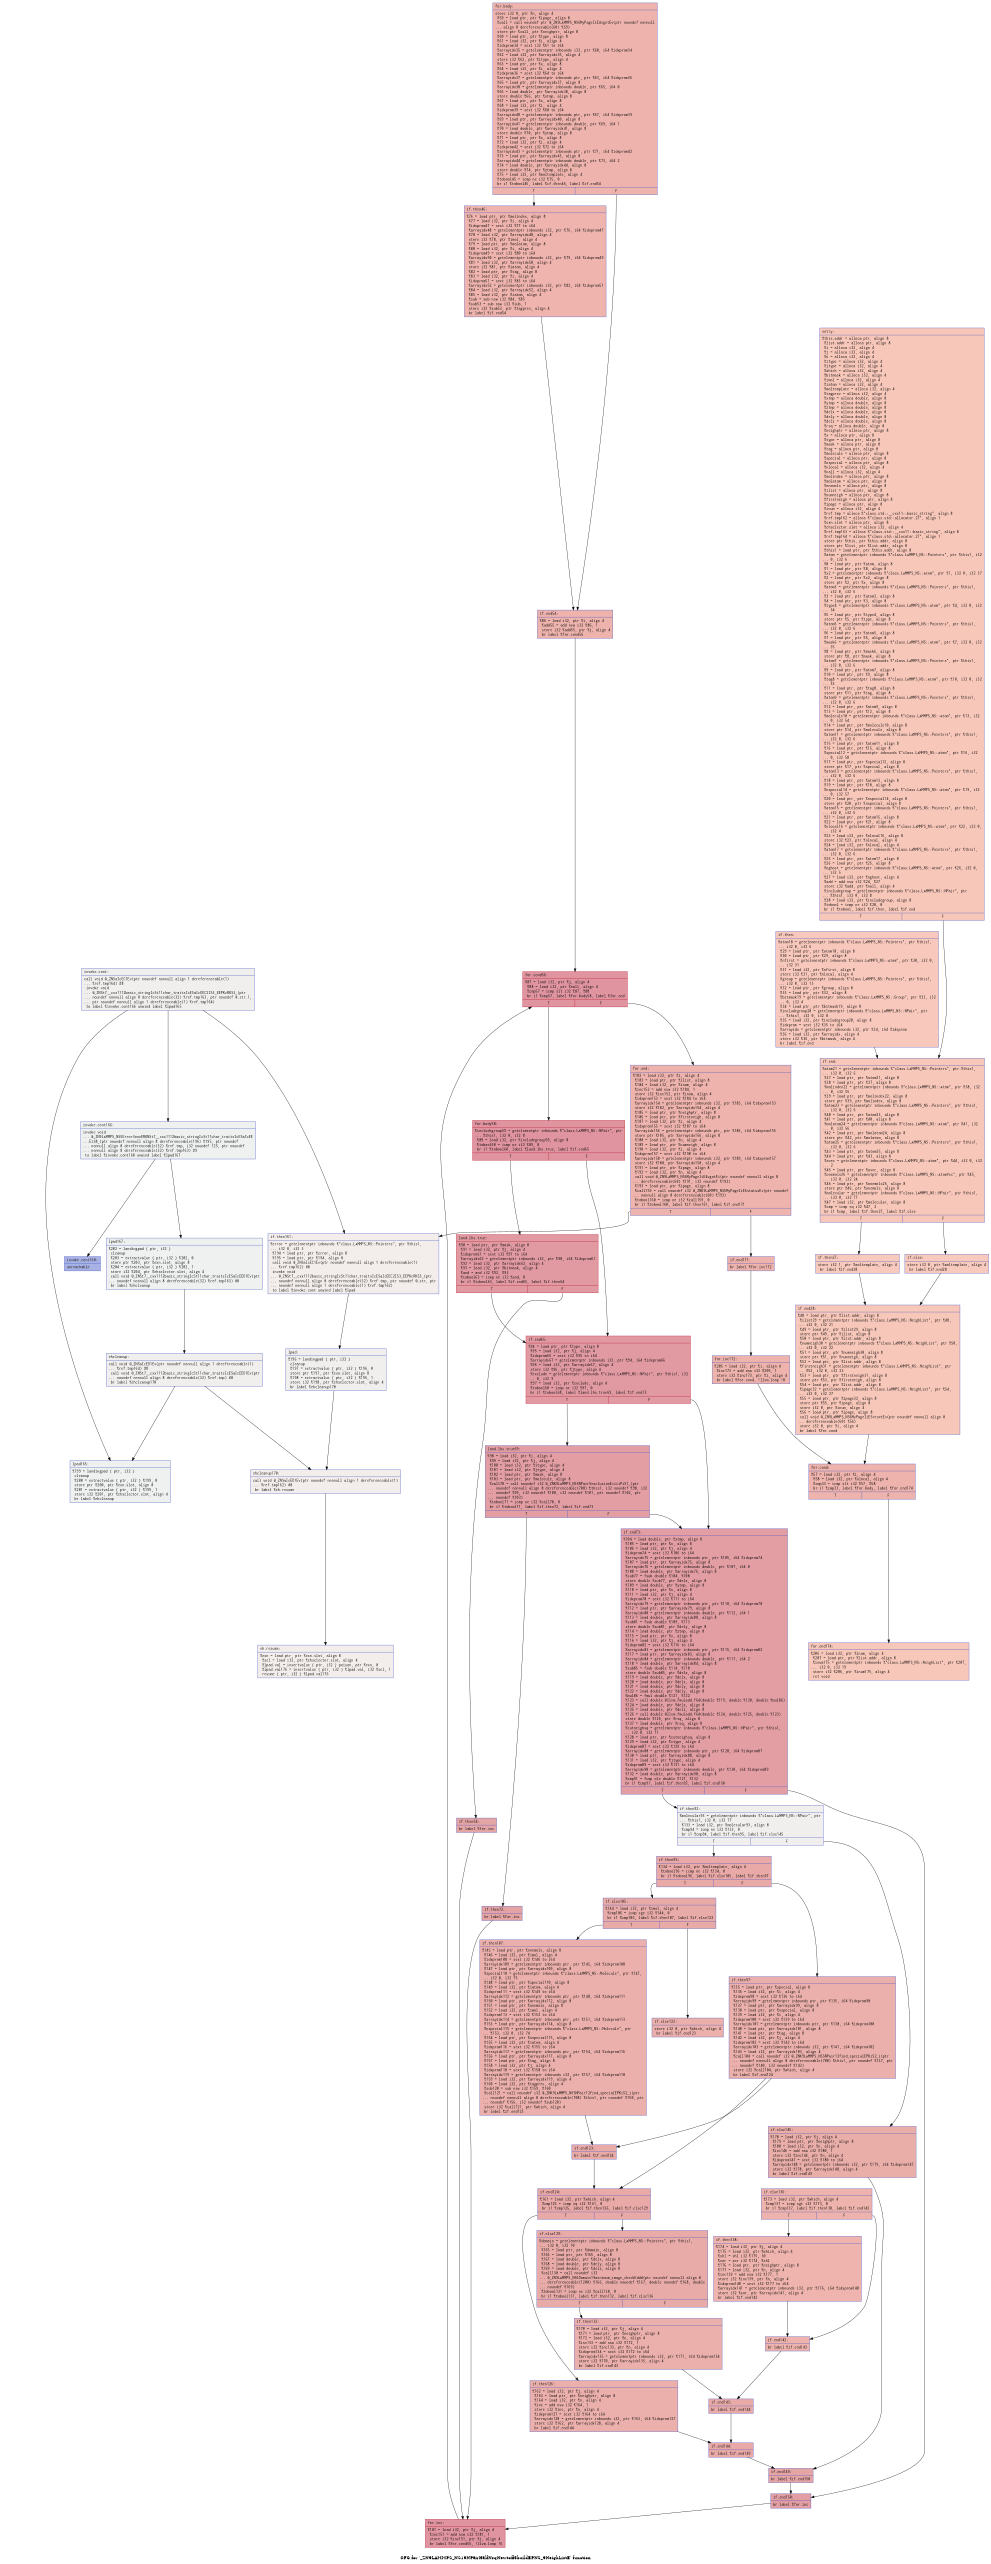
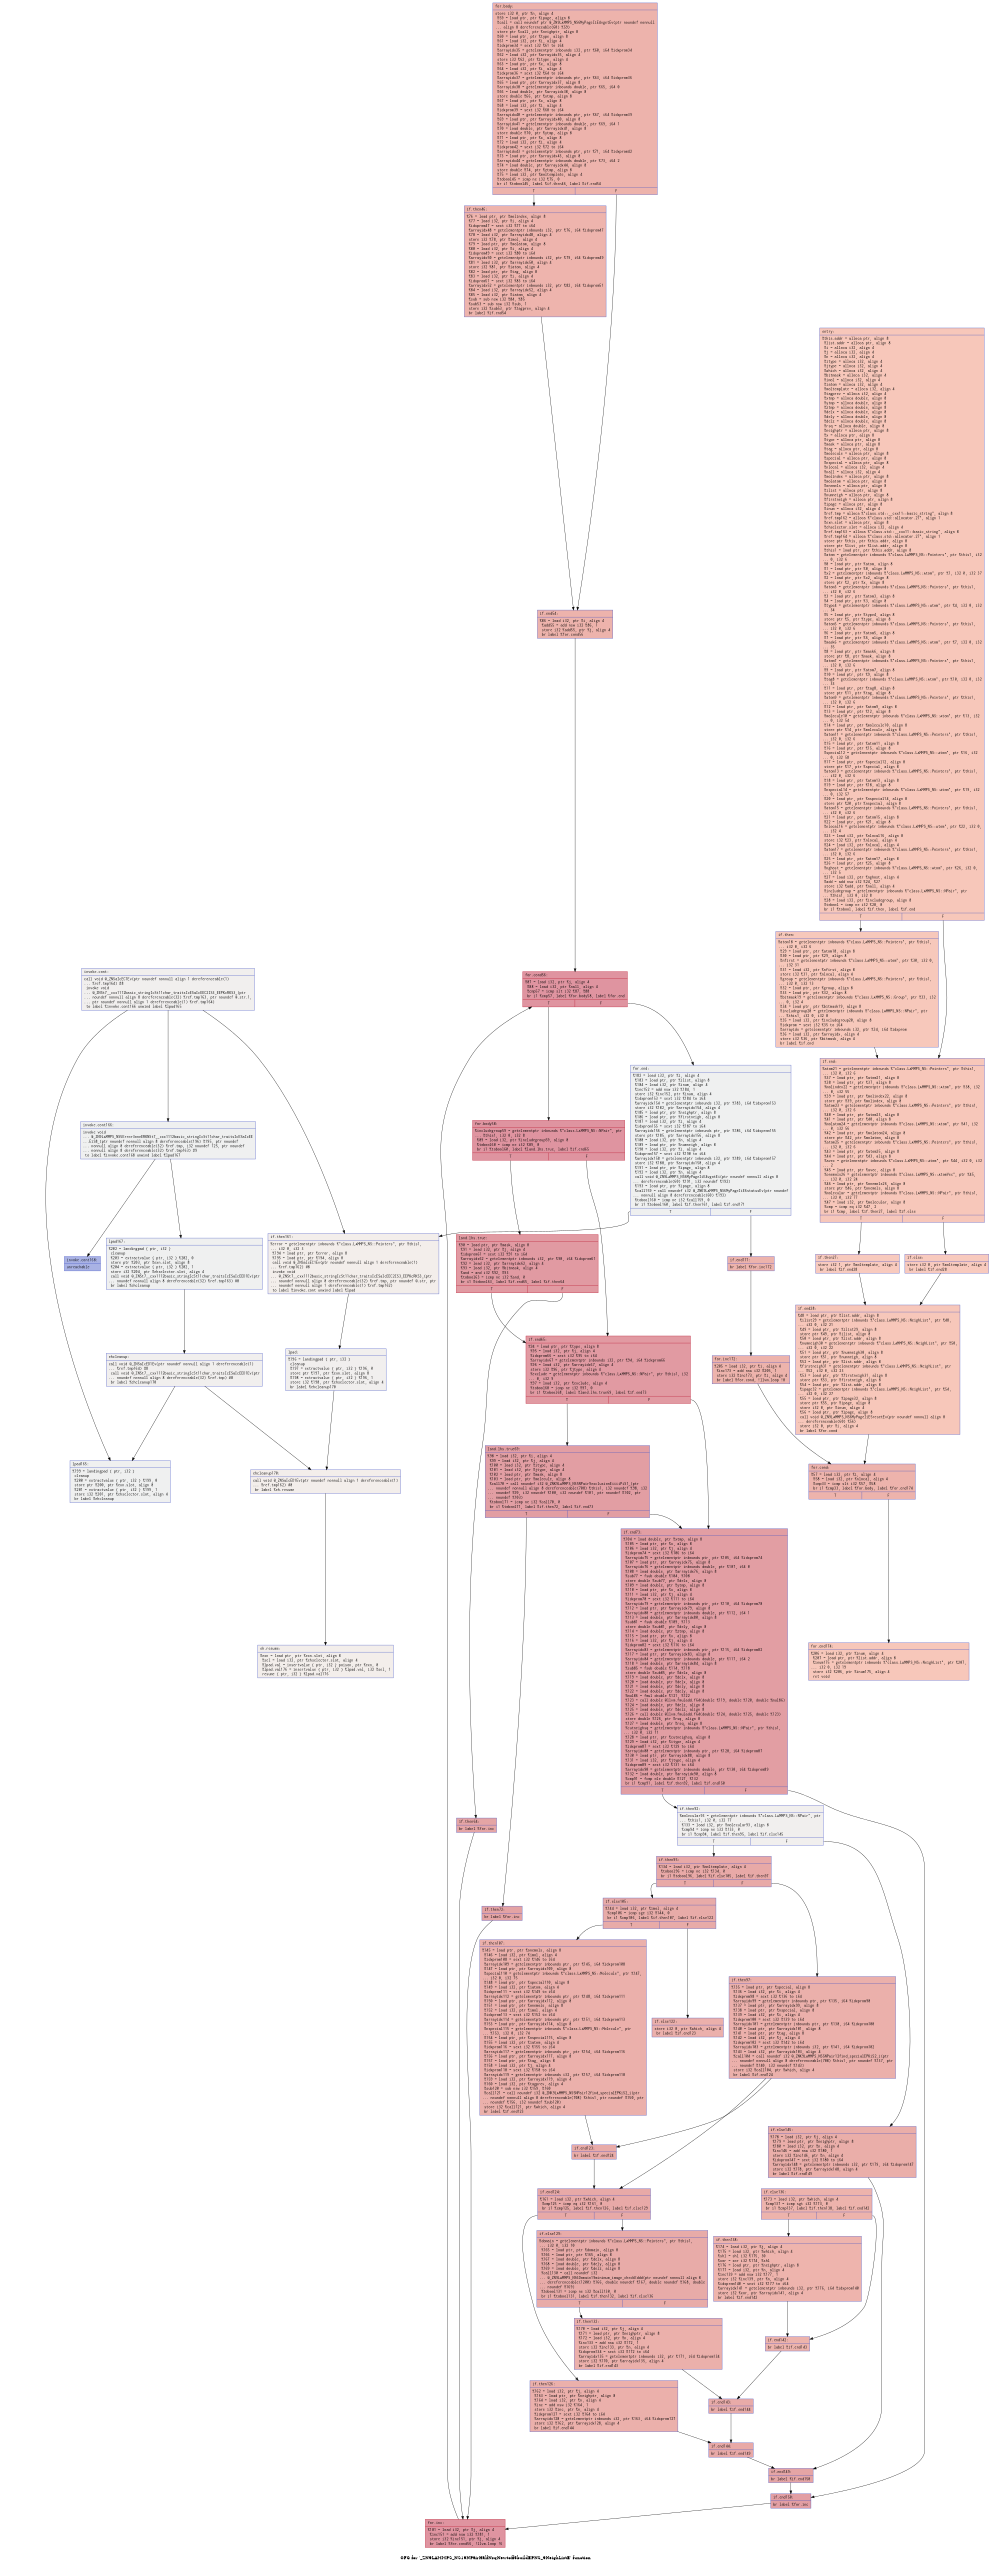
edge "entry:" -> "if.then:": added
node "for.end:": fillcolor #d6524470 -> #dbdcde70
